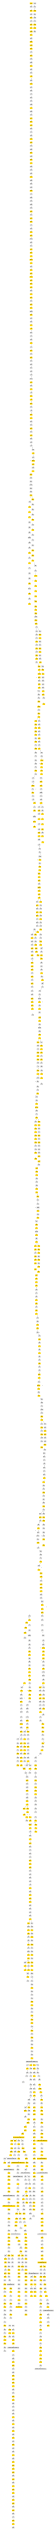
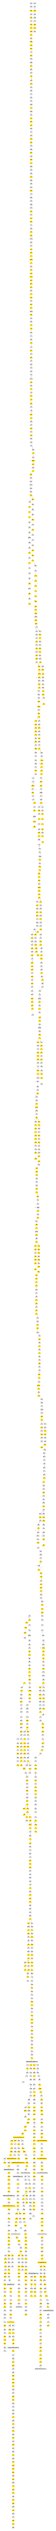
node "pusha": fillcolor gold -> lightgrey
node "OLEINITIALIZE-OLE32-DLL": fillcolor lightgrey -> gold
node "EXIT-MSVCRT-DLL": fillcolor gold -> lightgrey
node "WCSCPY-MSVCRT-DLL": added
